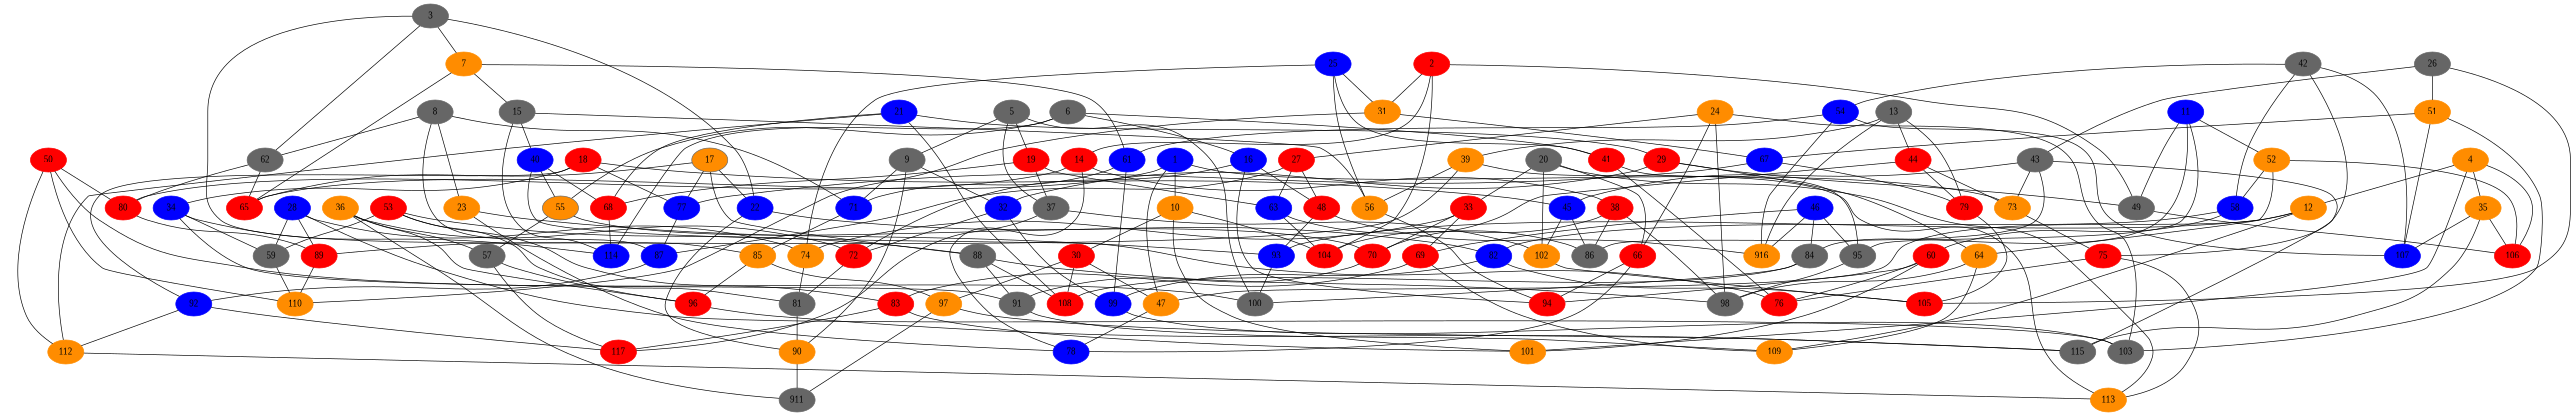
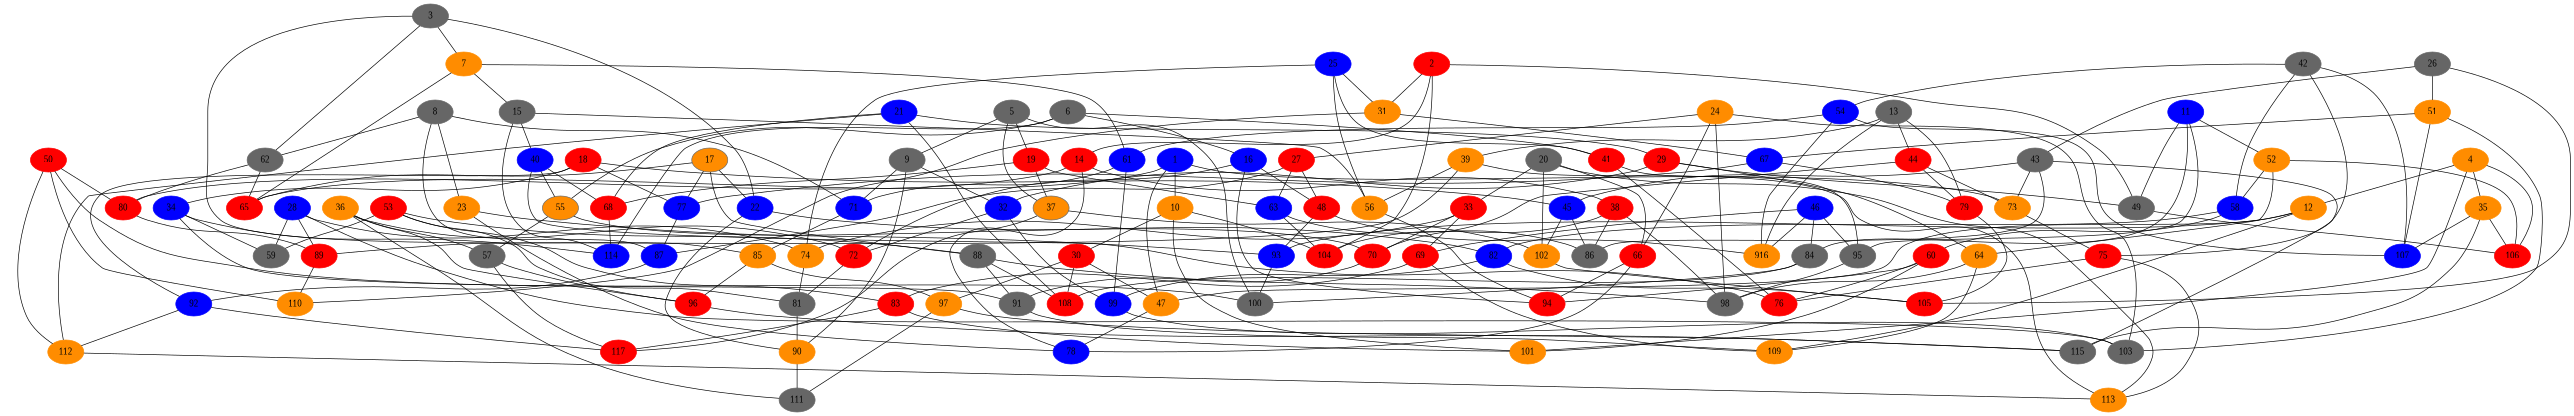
node "37": fillcolor gray40 -> darkorange
edge "59" -- "110": removed
node "911": label "911" -> "111"
